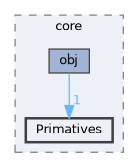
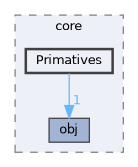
edge "obj" -> "Primatives": reversed
